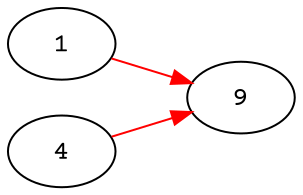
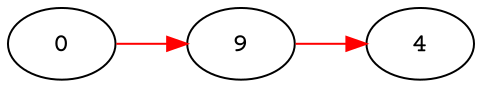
node "1": label "1" -> "0"
edge "4" -> "9": reversed
